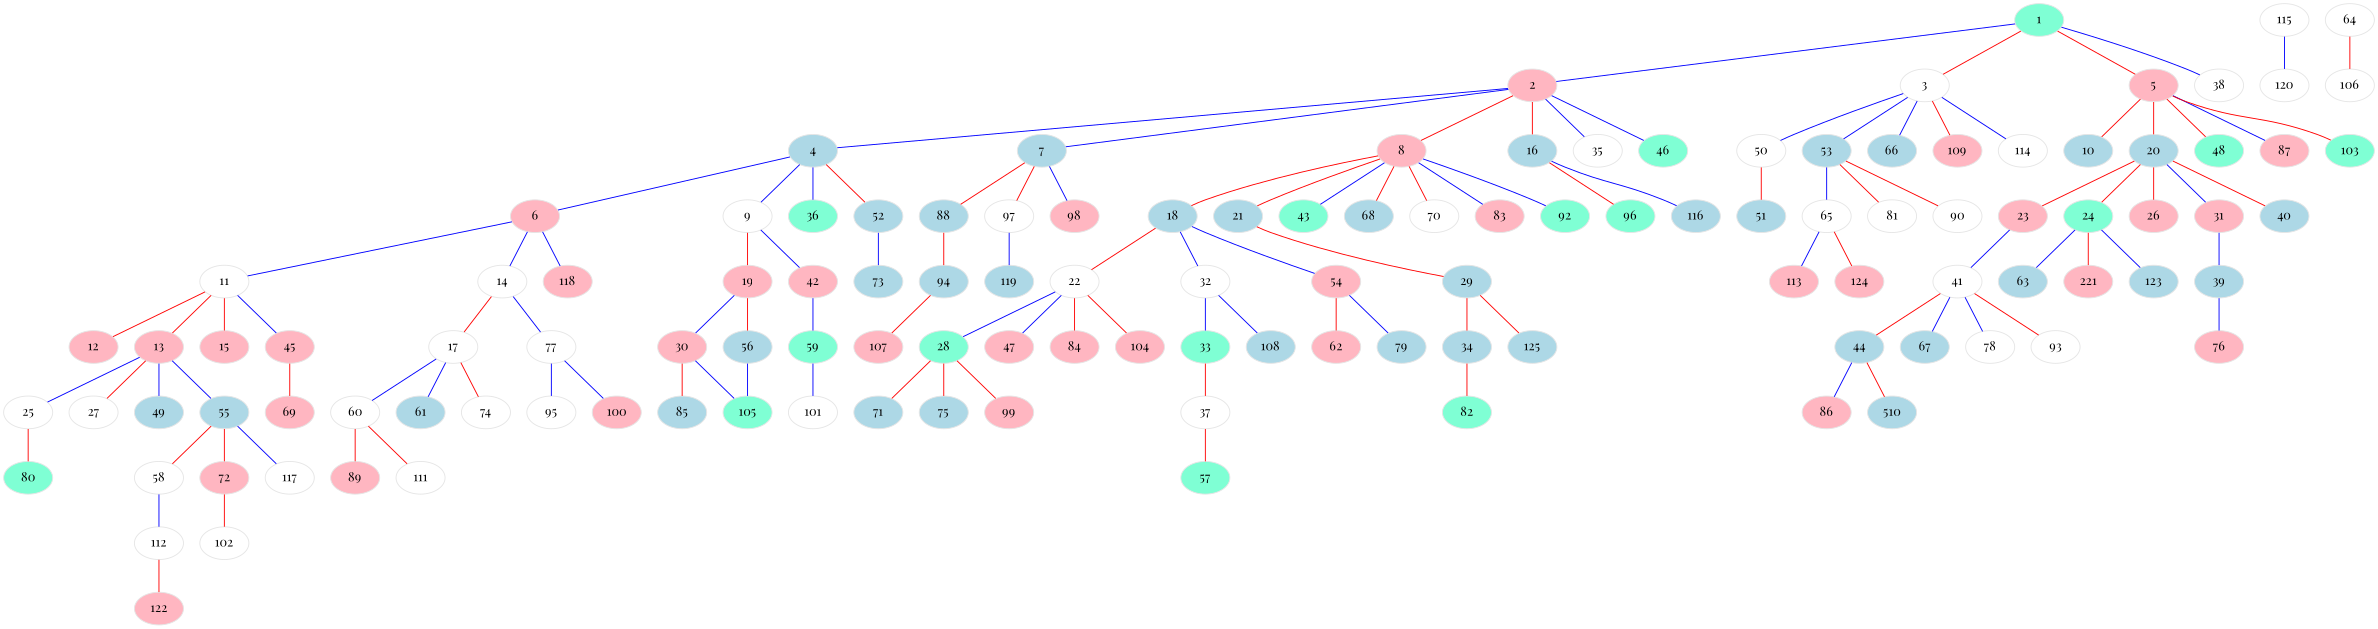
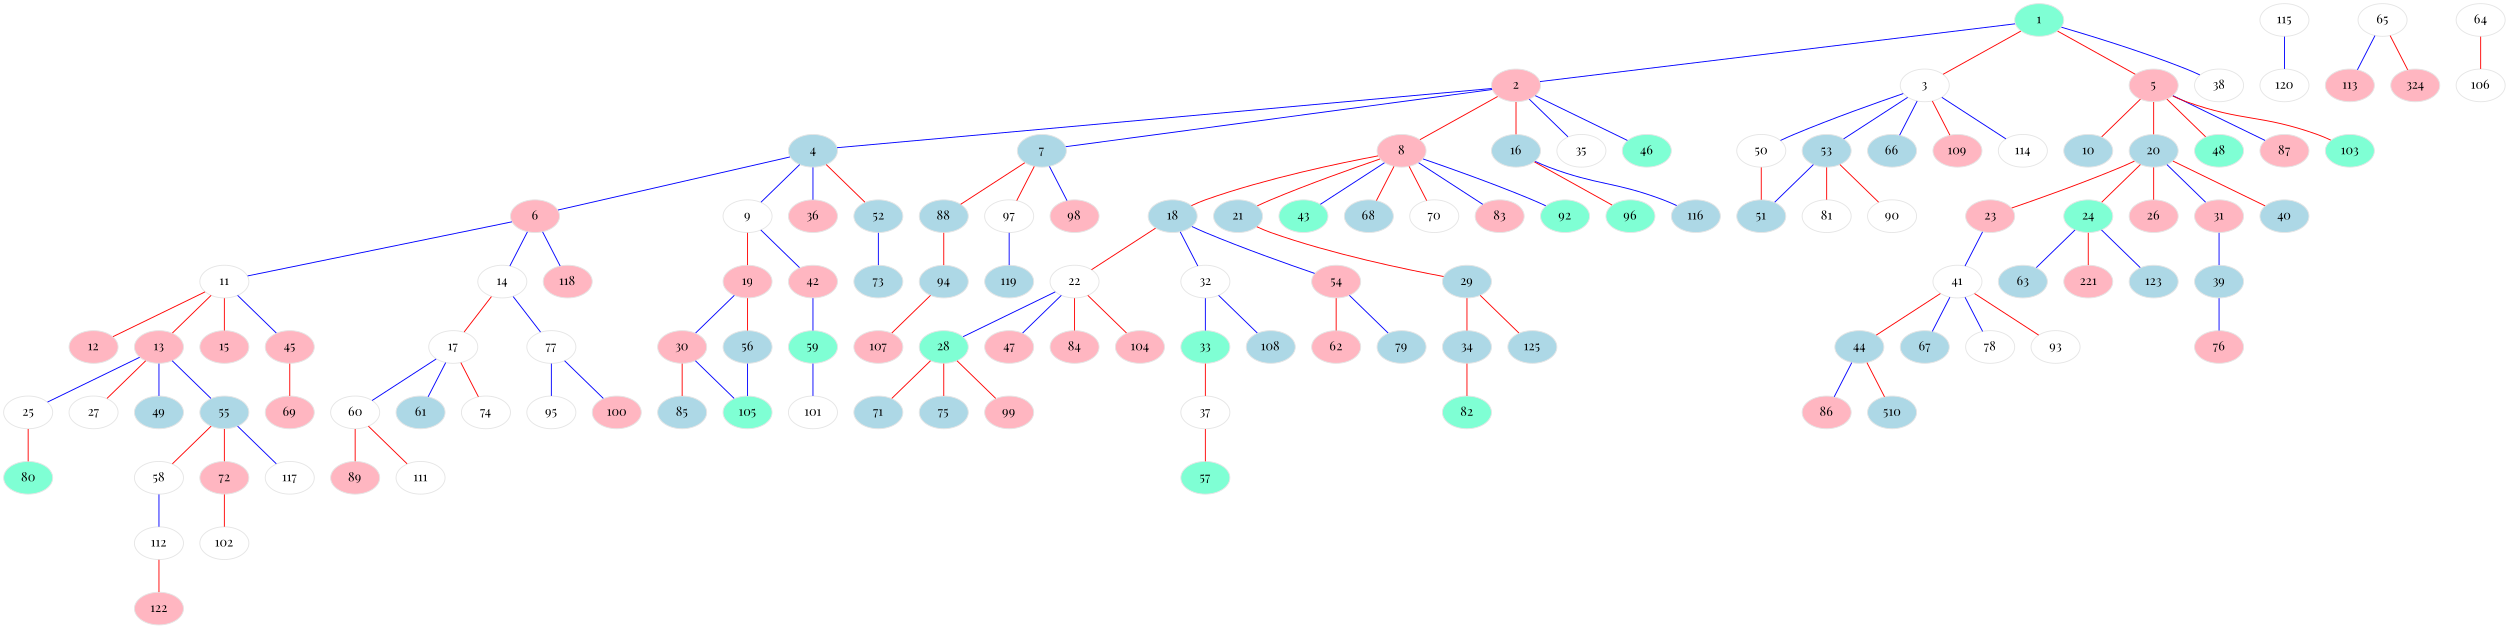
edge "53" -- "65": now "53" -- "51"
node "36": fillcolor aquamarine -> lightpink
node "124": label "124" -> "324"
